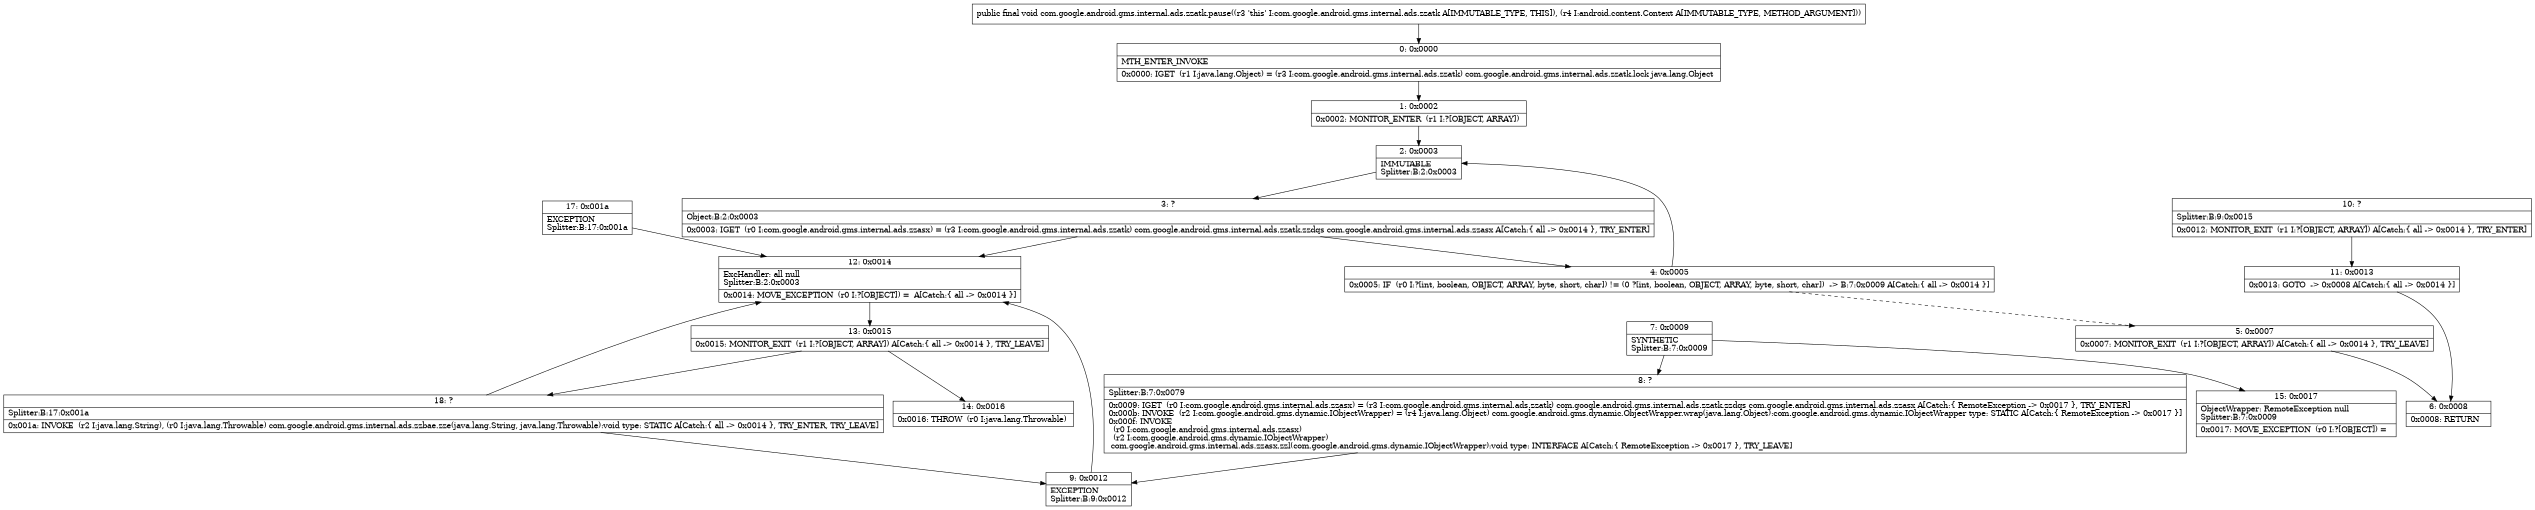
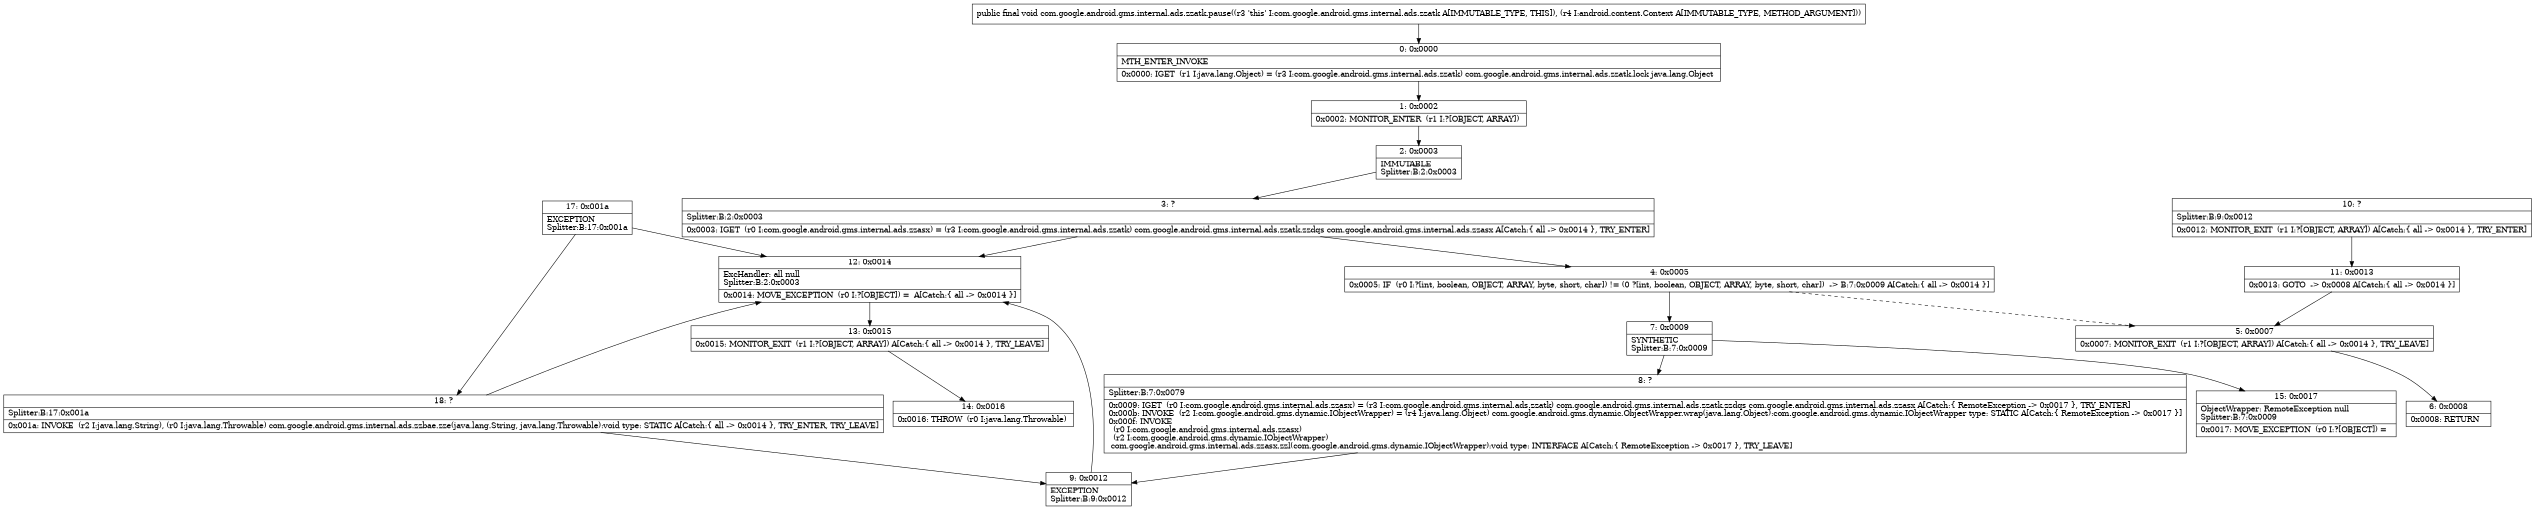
edge "4: 0x0005" -> "2: 0x0003": now "4: 0x0005" -> "7: 0x0009"
node "3: ?": text "Object:B:2:0x0003" -> "Splitter:B:2:0x0003"
node "10: ?": text "Splitter:B:9:0x0015" -> "Splitter:B:9:0x0012"
edge "11: 0x0013" -> "6: 0x0008": now "11: 0x0013" -> "5: 0x0007"
edge "13: 0x0015" -> "18: ?": now "17: 0x001a" -> "18: ?"
